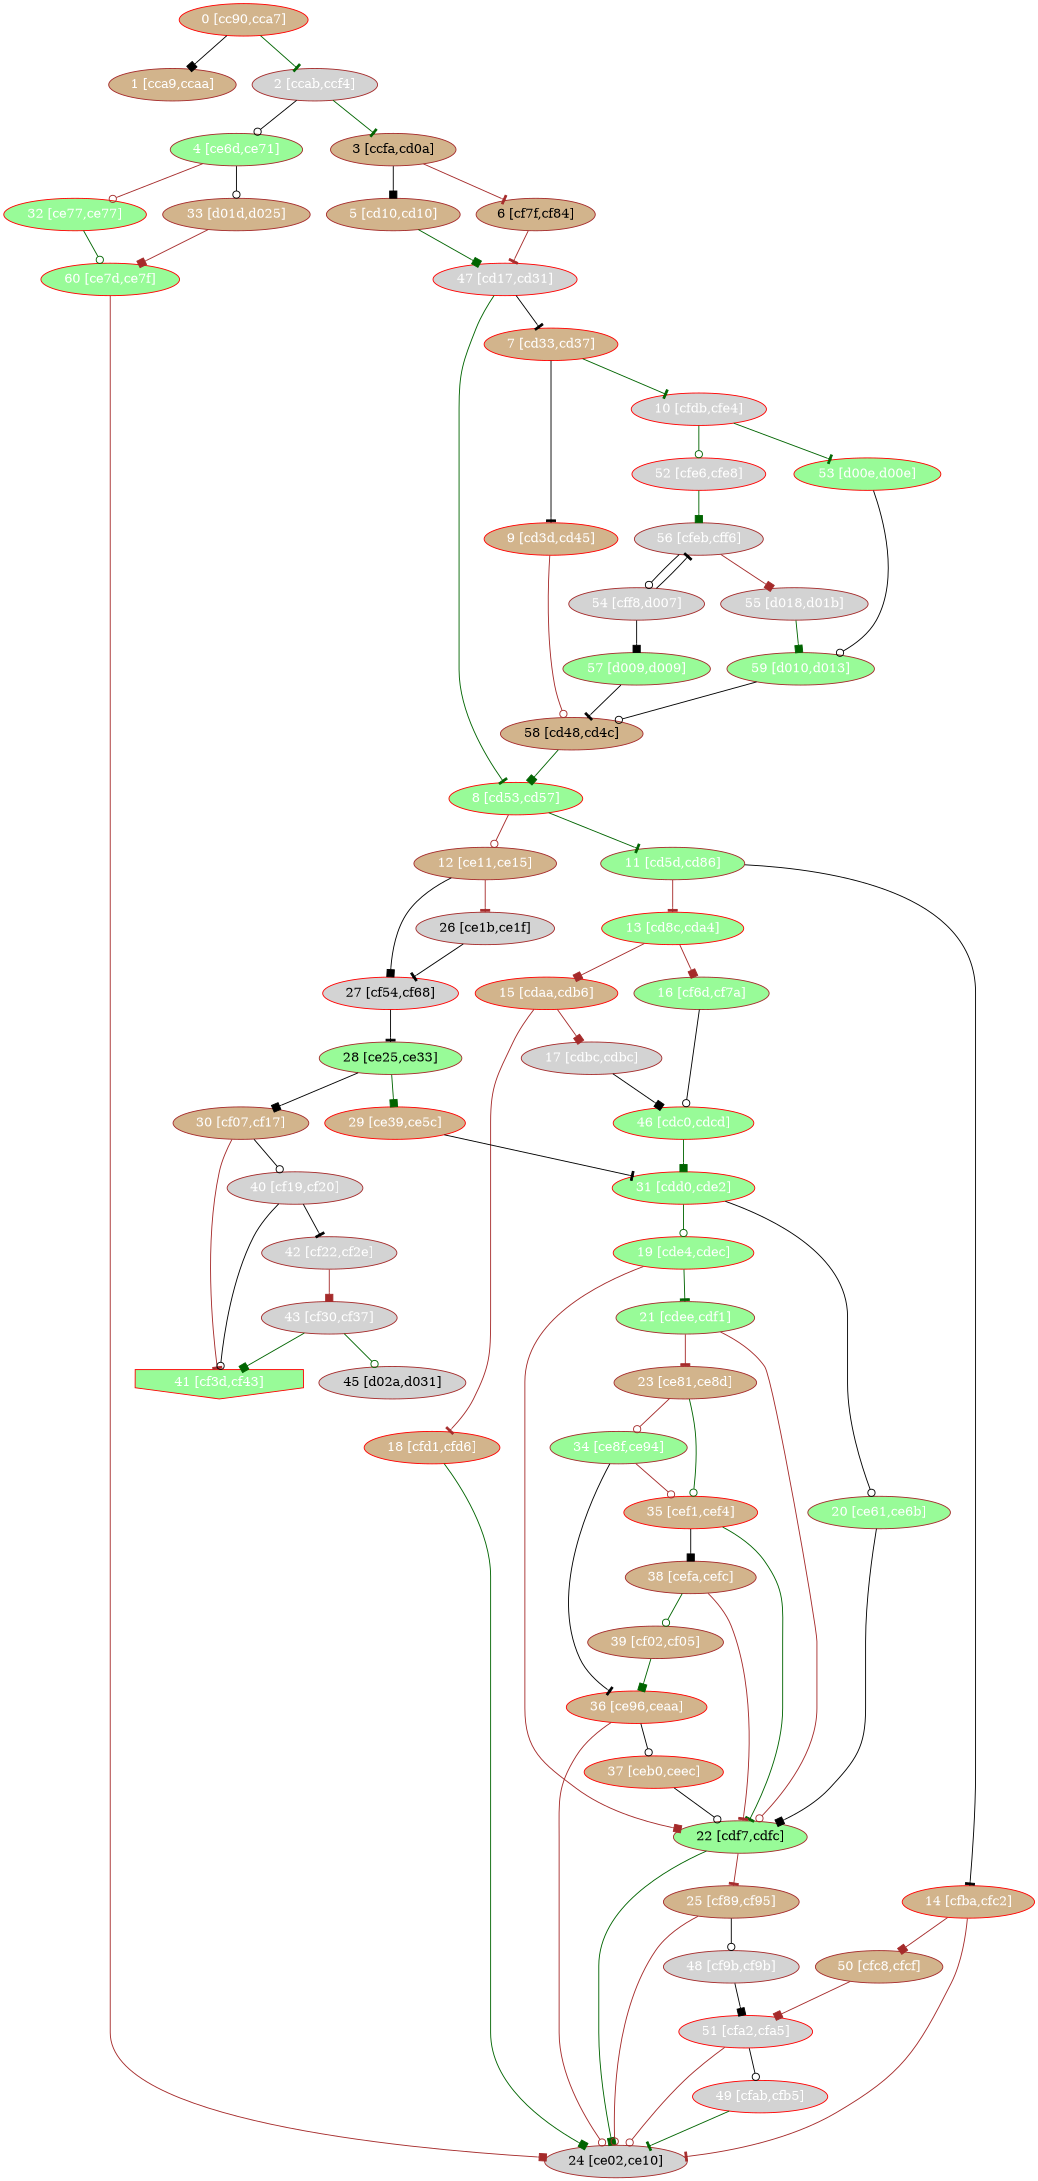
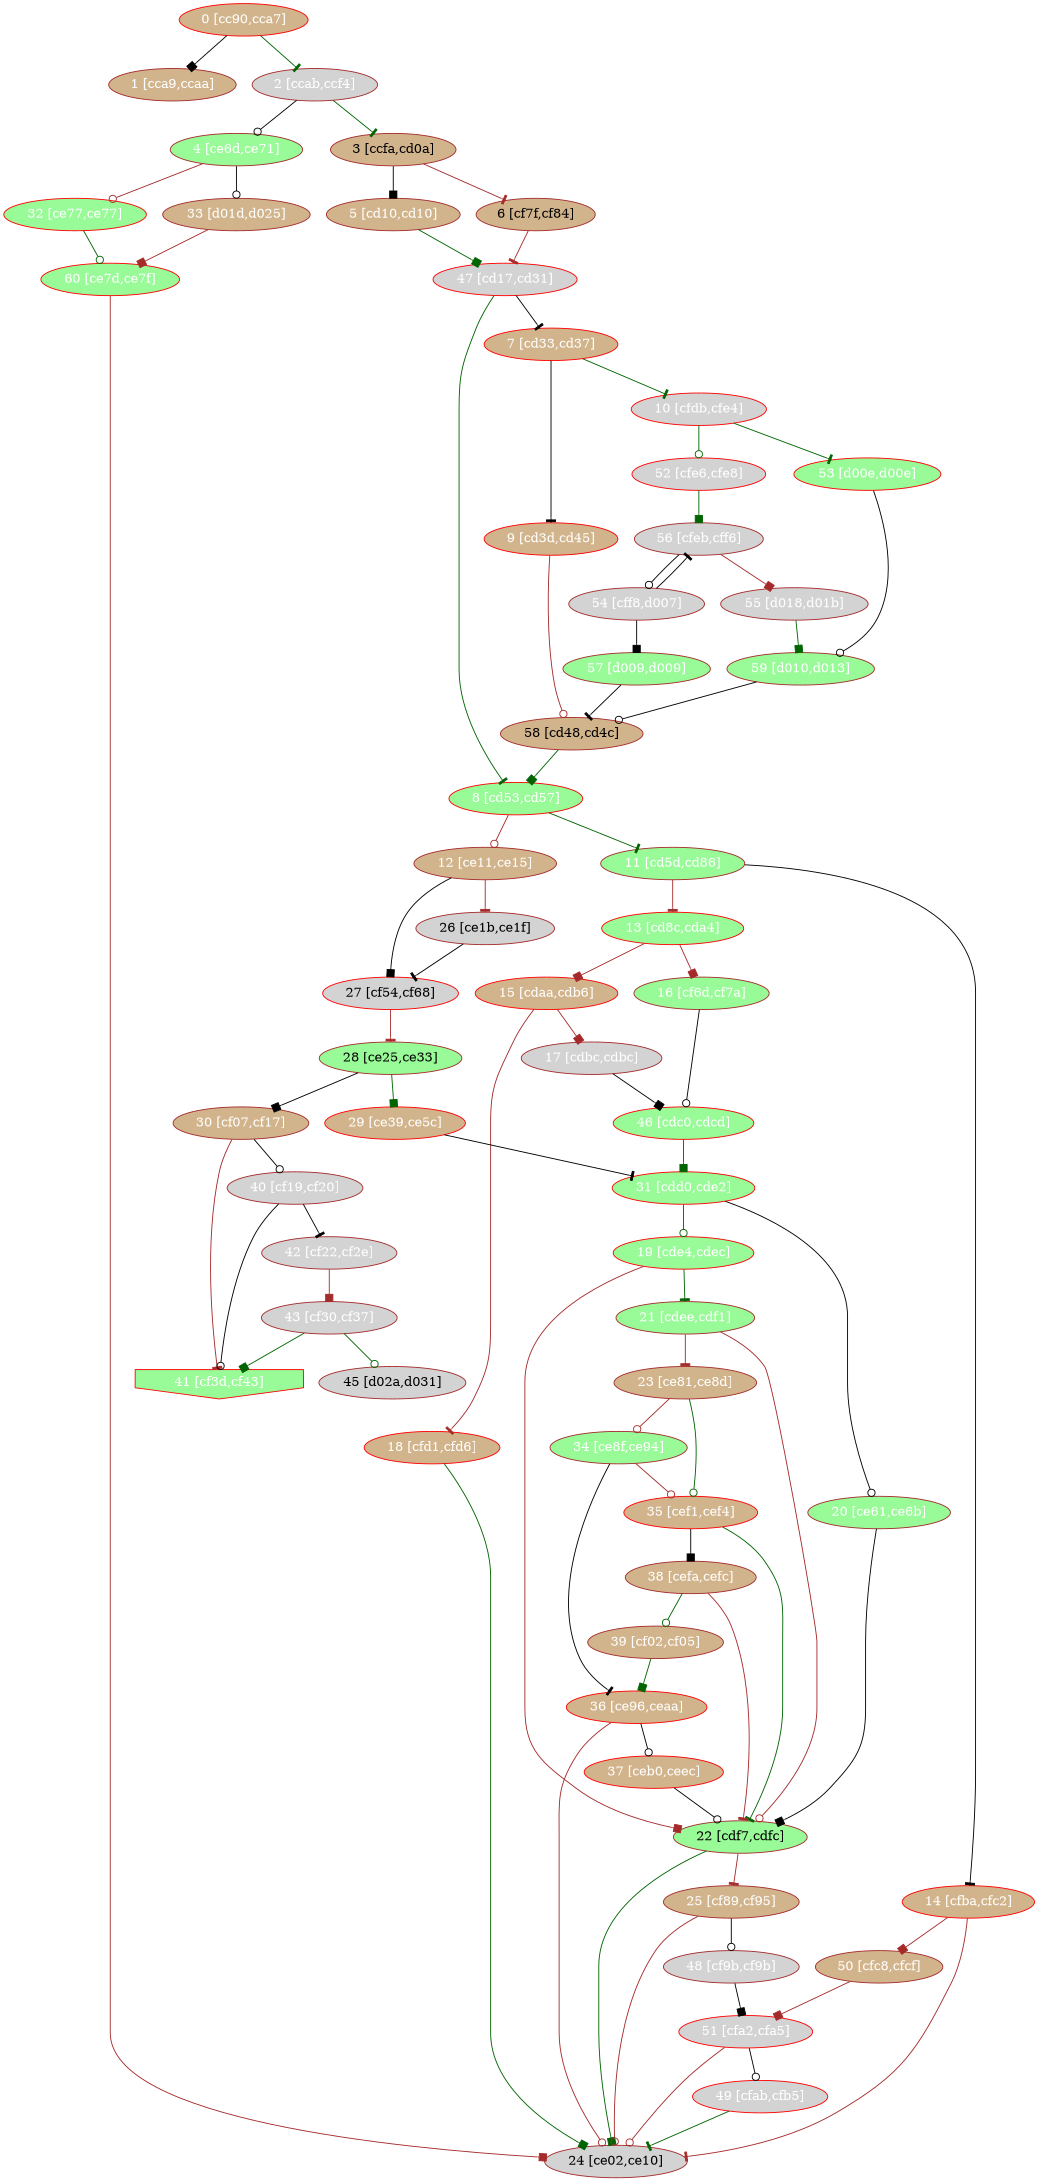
edge "27 [cf54,cf68]" -> "28 [ce25,ce33]": color black -> brown
